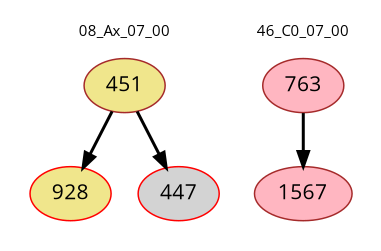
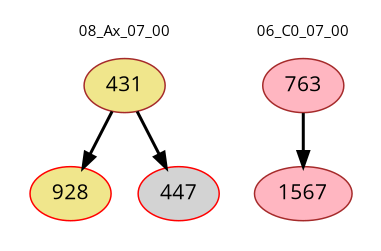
cluster "46_C0_07_00": label "46_C0_07_00" -> "06_C0_07_00"
node "451": label "451" -> "431"
